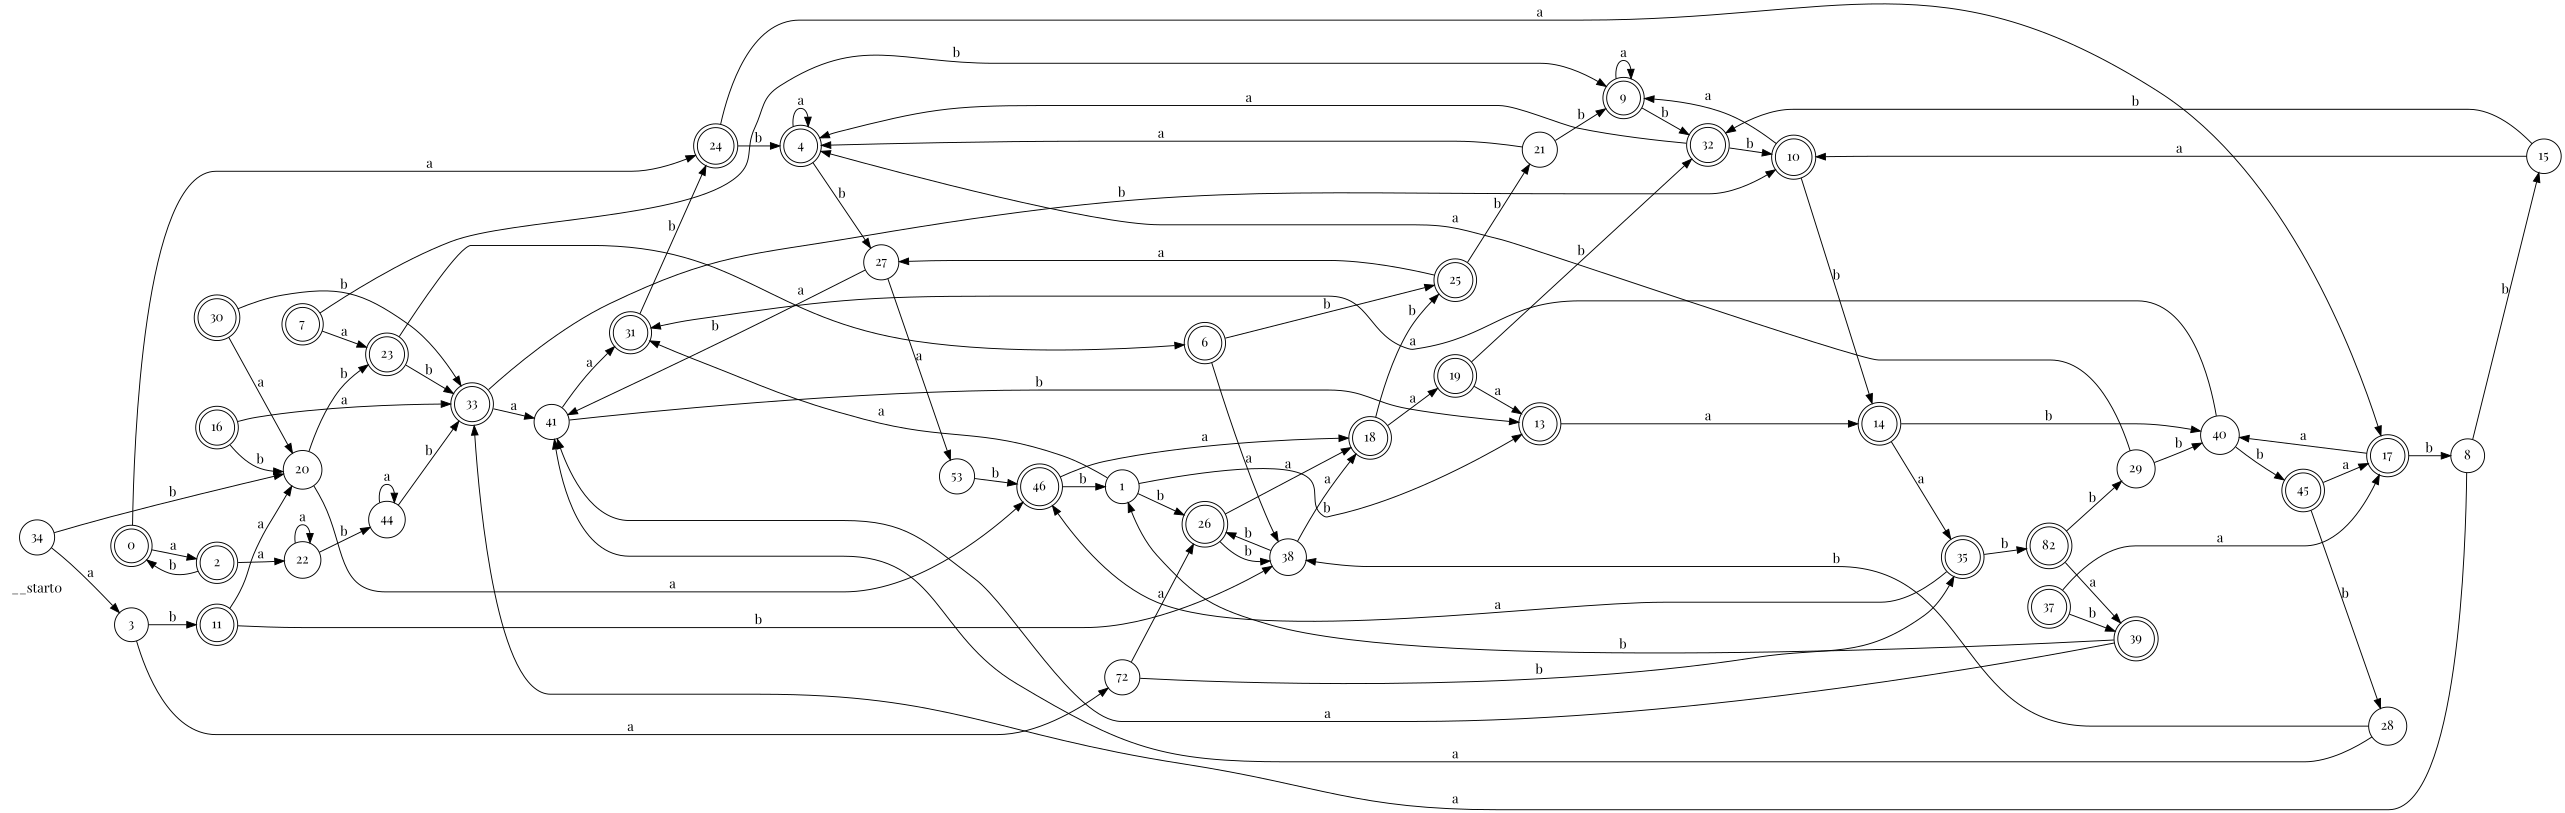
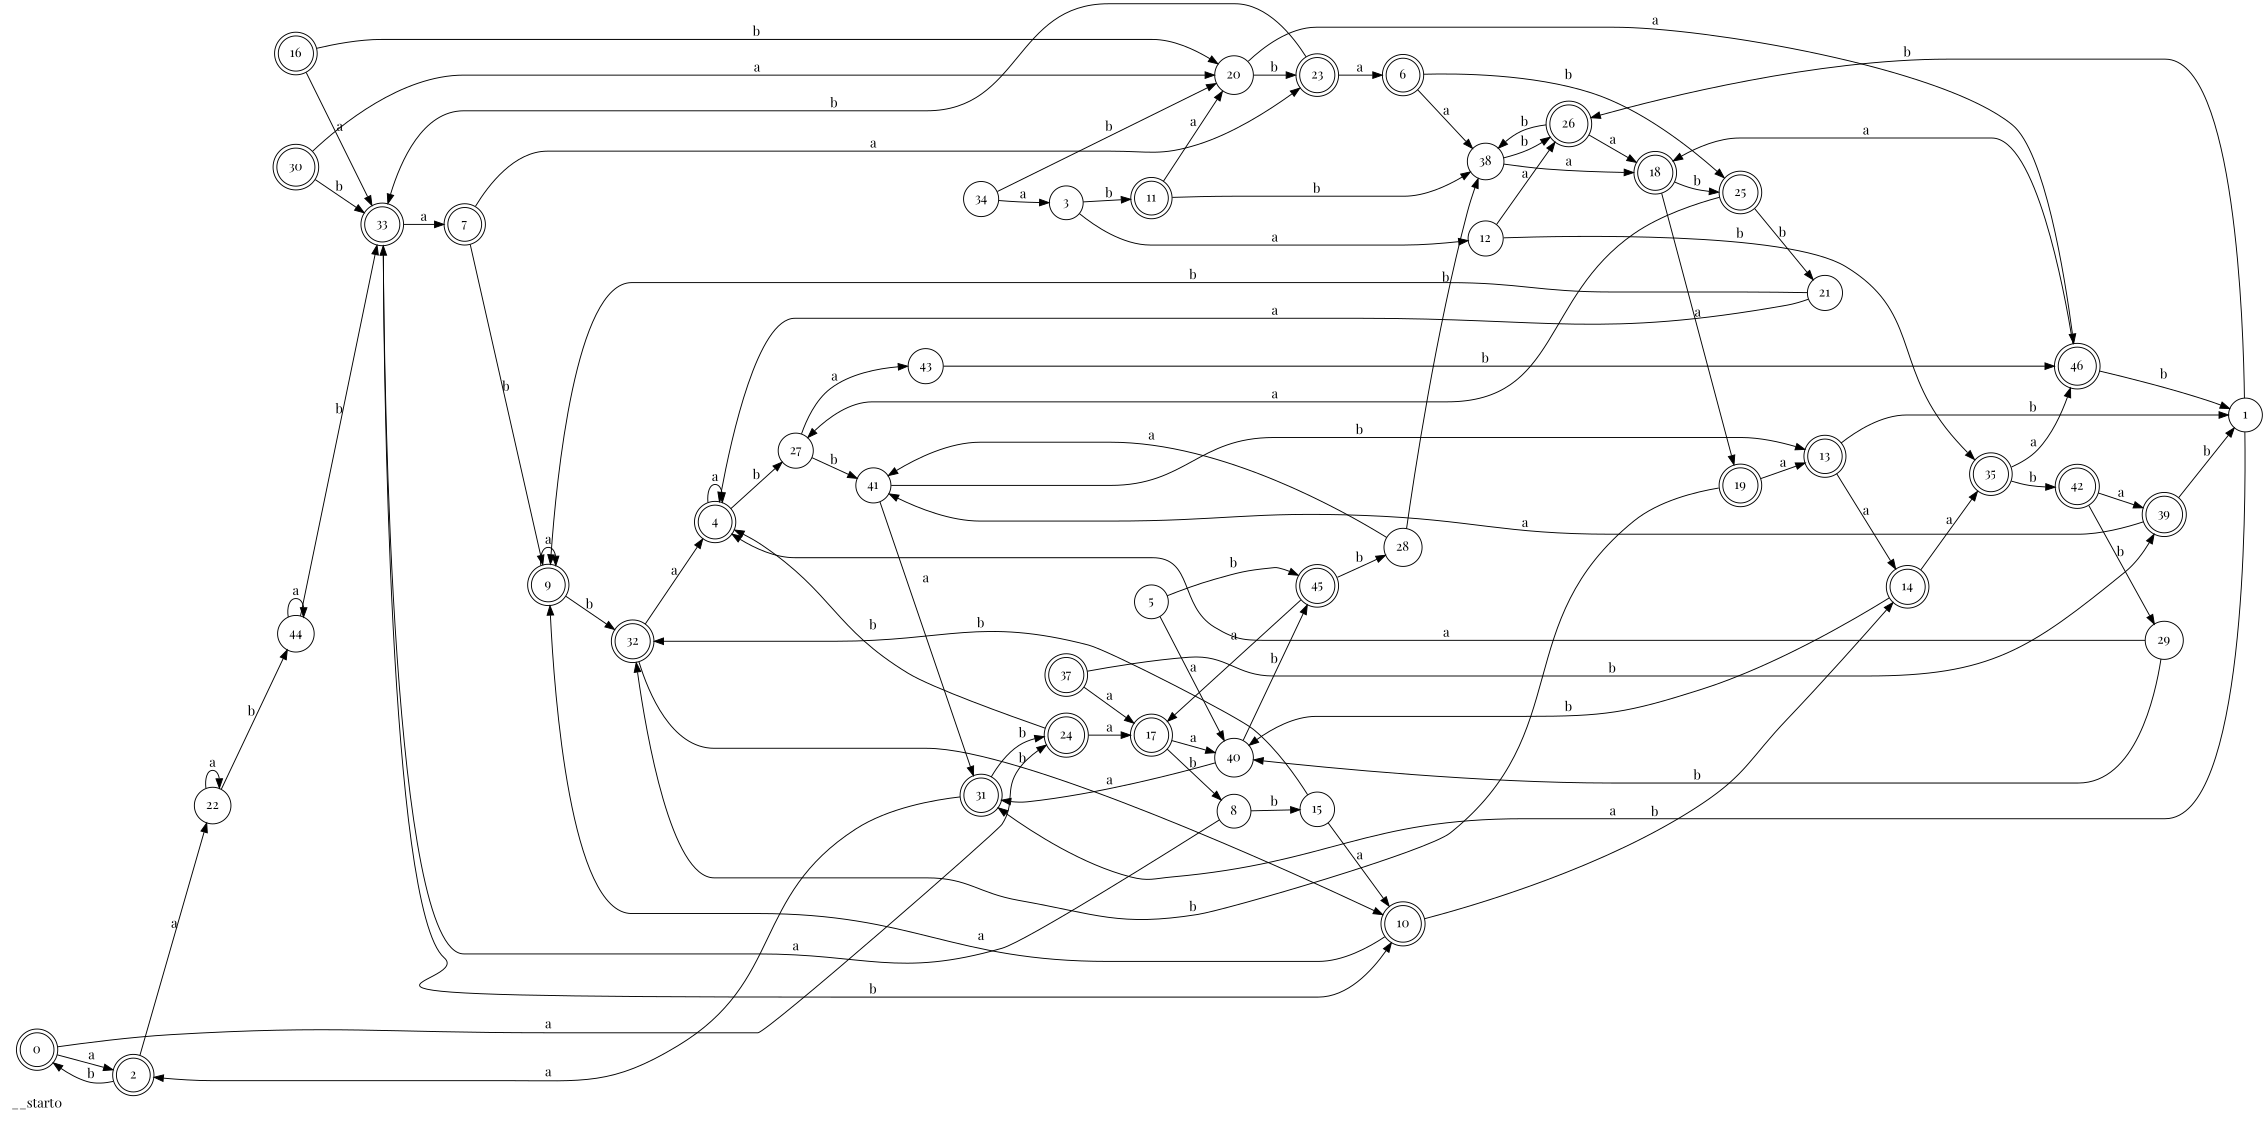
edge "33" -> "41": now "33" -> "7"
node "53": label "53" -> "43"
edge "1" -> "13": reversed
node "82": label "82" -> "42"
node "5": added
node "72": label "72" -> "12"
edge "31" -> "2": added, label "a"
